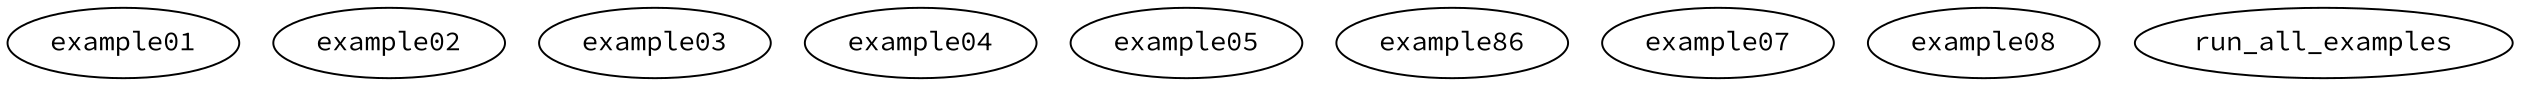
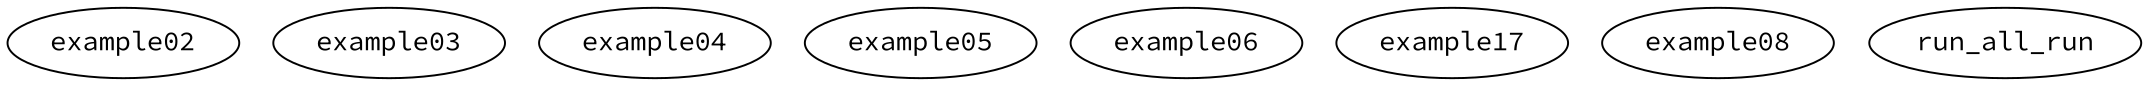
node "example01": removed
node "example86": label "example86" -> "example06"
node "example07": label "example07" -> "example17"
node "run_all_examples": label "run_all_examples" -> "run_all_run"
